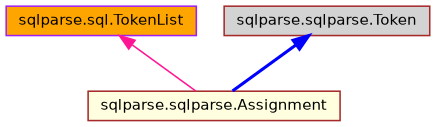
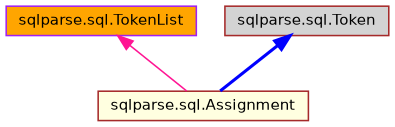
node "sqlparse.sqlparse.Token": label "sqlparse.sqlparse.Token" -> "sqlparse.sql.Token"
node "sqlparse.sqlparse.Assignment": label "sqlparse.sqlparse.Assignment" -> "sqlparse.sql.Assignment"
